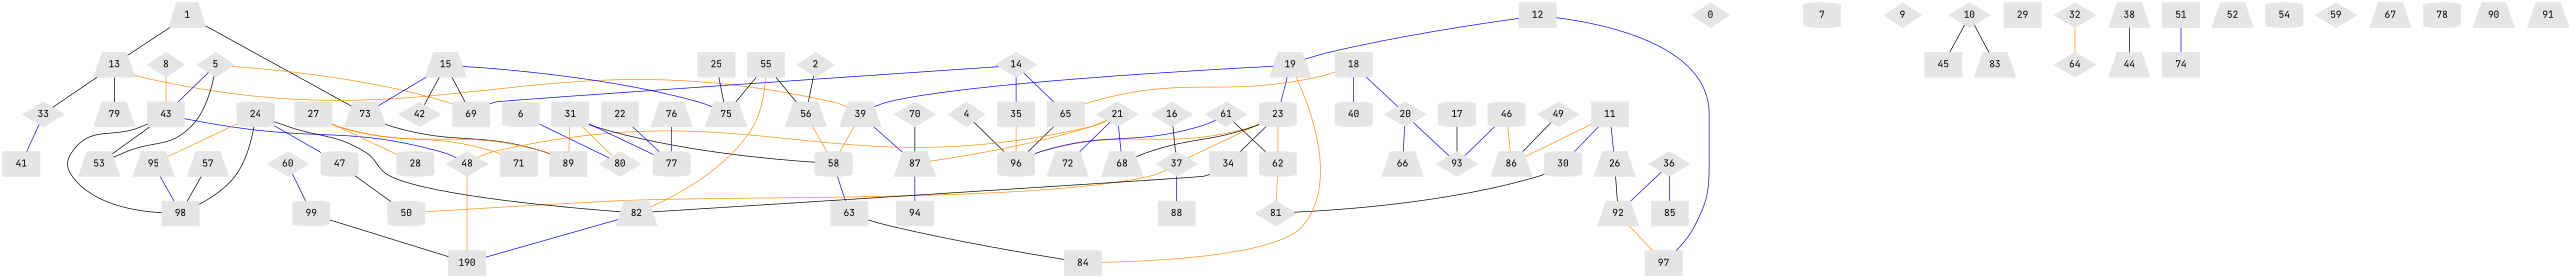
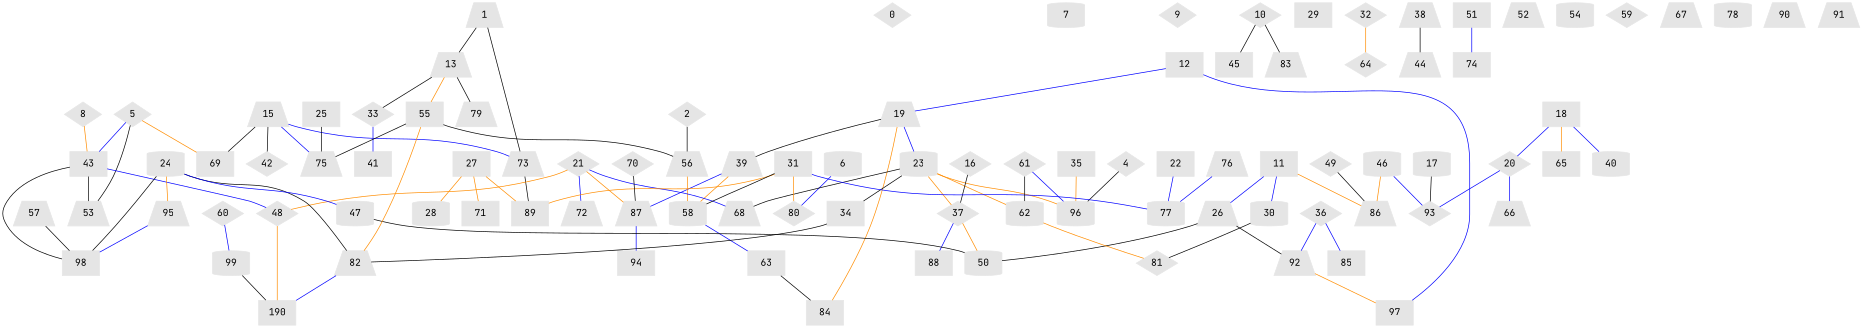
node "14": removed
edge "19" -- "39": color blue -> black
edge "13" -- "39": now "13" -- "55"
edge "65" -- "96": removed
edge "26" -- "50": added
